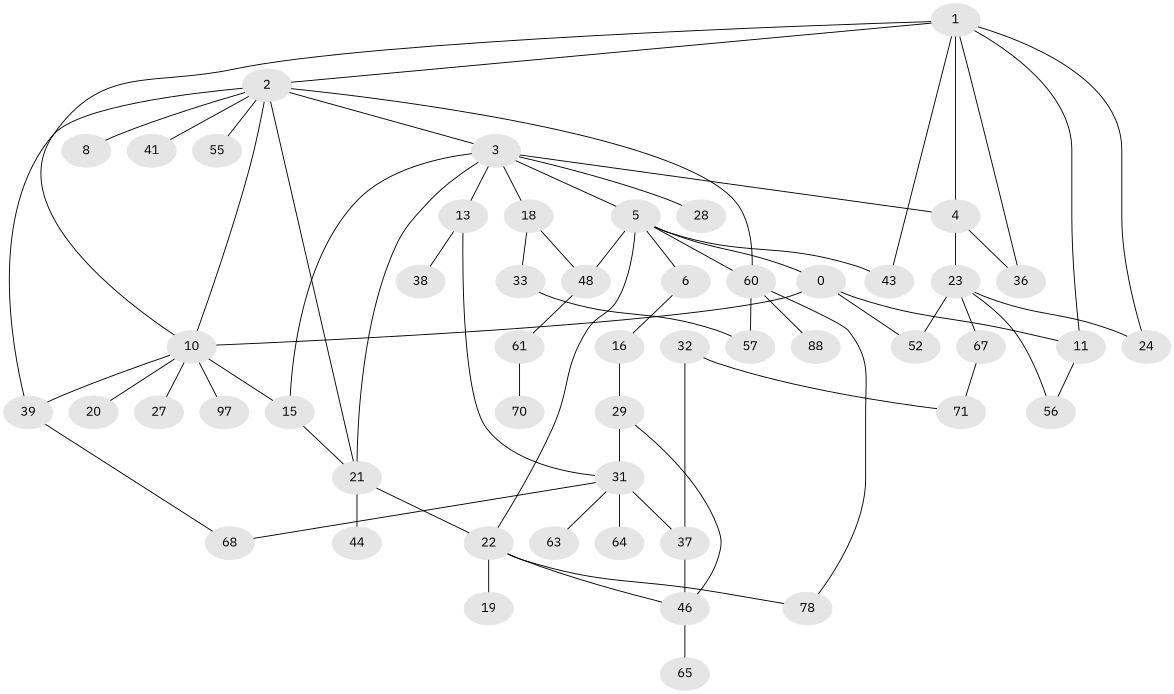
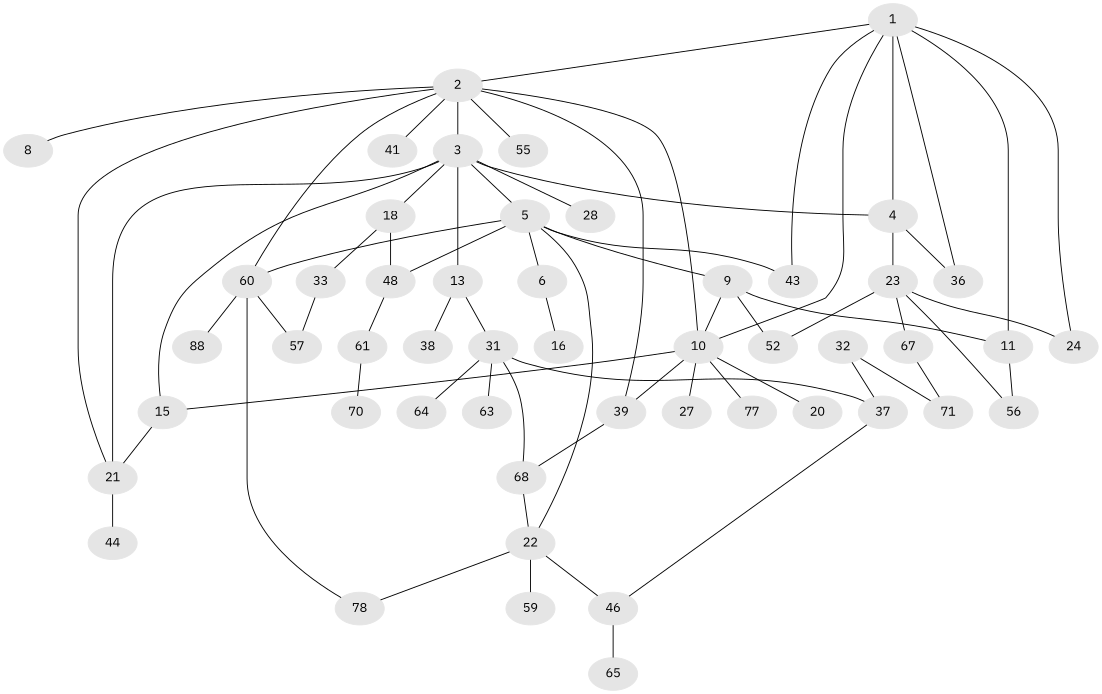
node "0": label "0" -> "9"
node "97": label "97" -> "77"
node "29": removed
edge "21" -- "22": now "68" -- "22"
node "19": label "19" -> "59"
